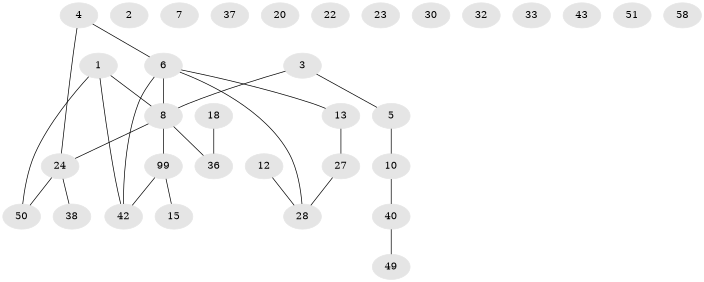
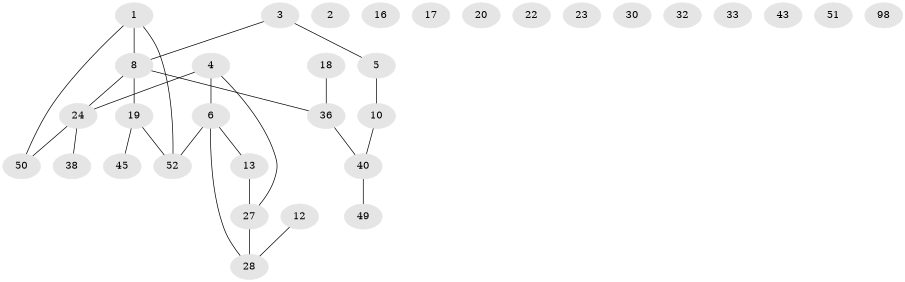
node "7": removed
node "37": label "37" -> "17"
node "16": added
node "58": label "58" -> "98"
edge "6" -- "8": removed
edge "4" -- "27": added
edge "36" -- "40": added
node "99": label "99" -> "19"
node "42": label "42" -> "52"
node "15": label "15" -> "45"
